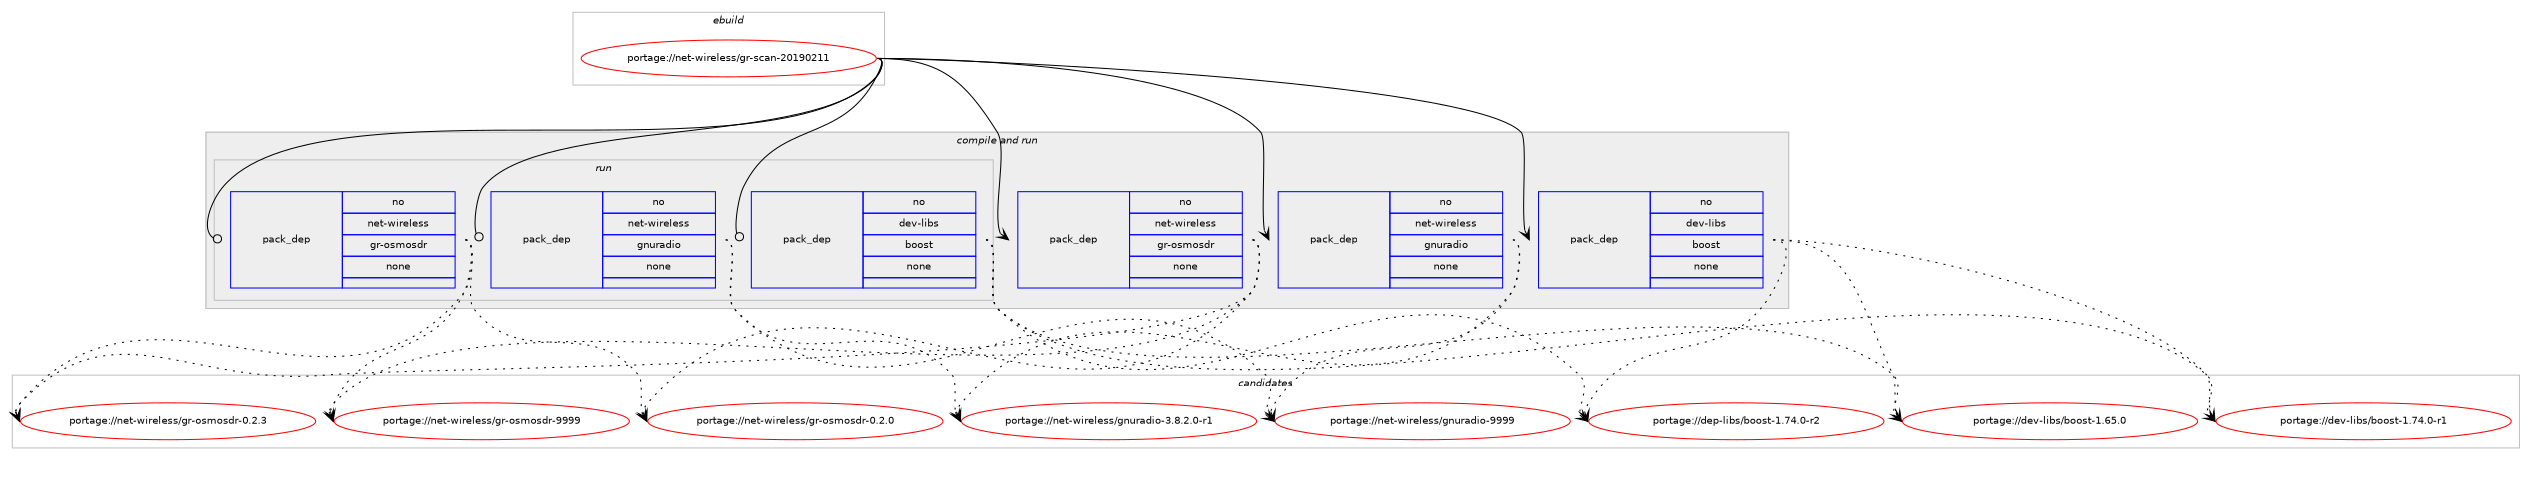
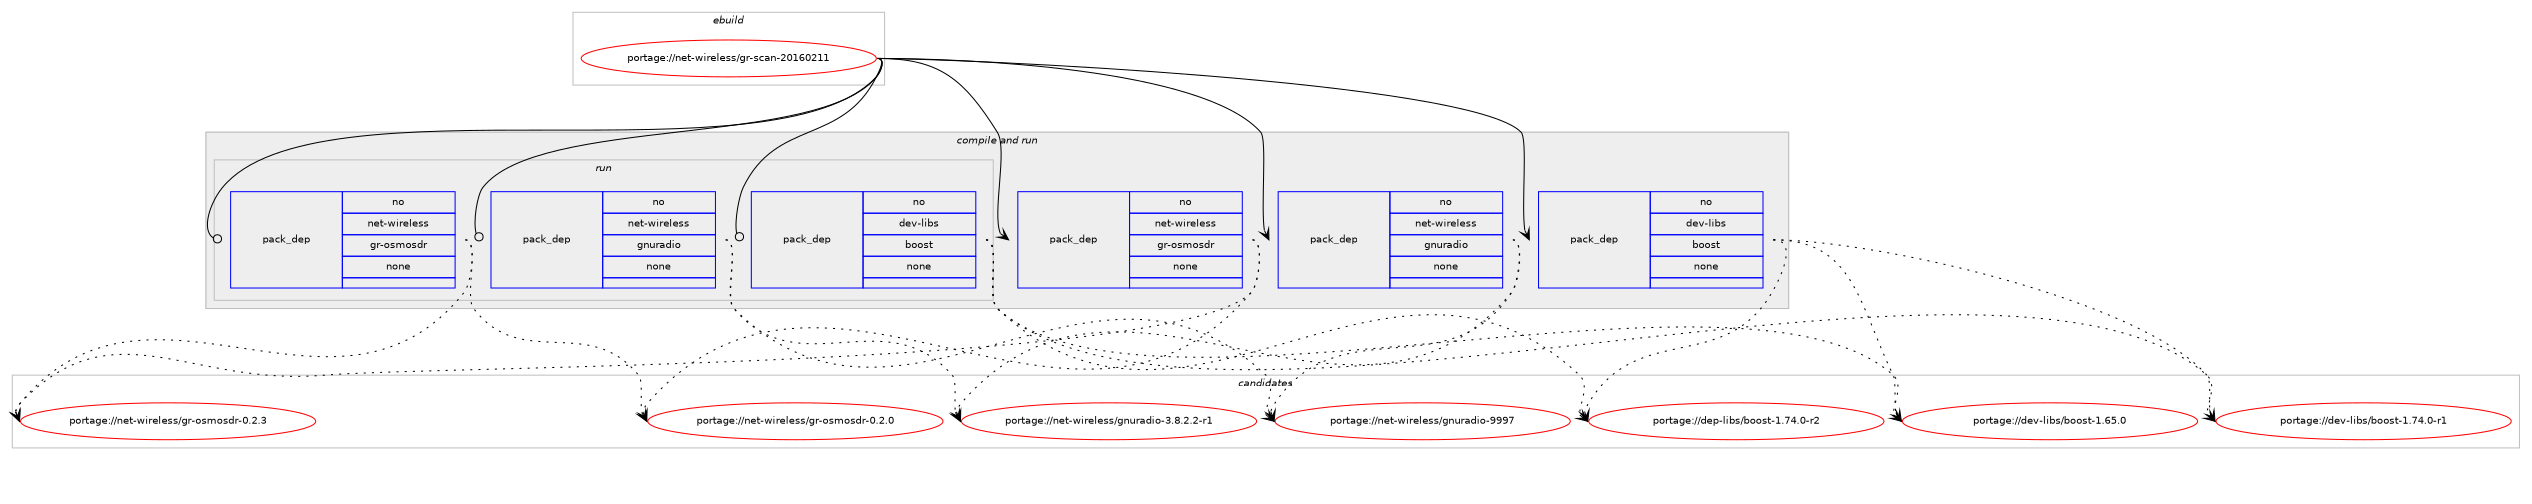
node "portage://net-wireless/gr-scan-20190211": label "portage://net-wireless/gr-scan-20190211" -> "portage://net-wireless/gr-scan-20160211"
node "portage://net-wireless/gr-osmosdr-9999": removed
node "portage://net-wireless/gnuradio-3.8.2.0-r1": label "portage://net-wireless/gnuradio-3.8.2.0-r1" -> "portage://net-wireless/gnuradio-3.8.2.2-r1"
node "portage://net-wireless/gnuradio-9999": label "portage://net-wireless/gnuradio-9999" -> "portage://net-wireless/gnuradio-9997"
